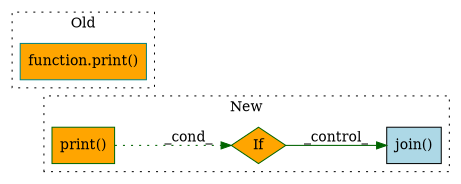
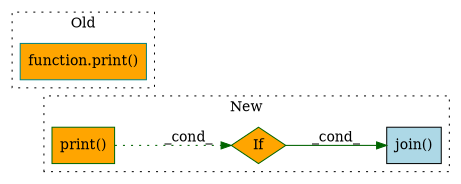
edge "If" -> "join()": label "_control_" -> "_cond_"
